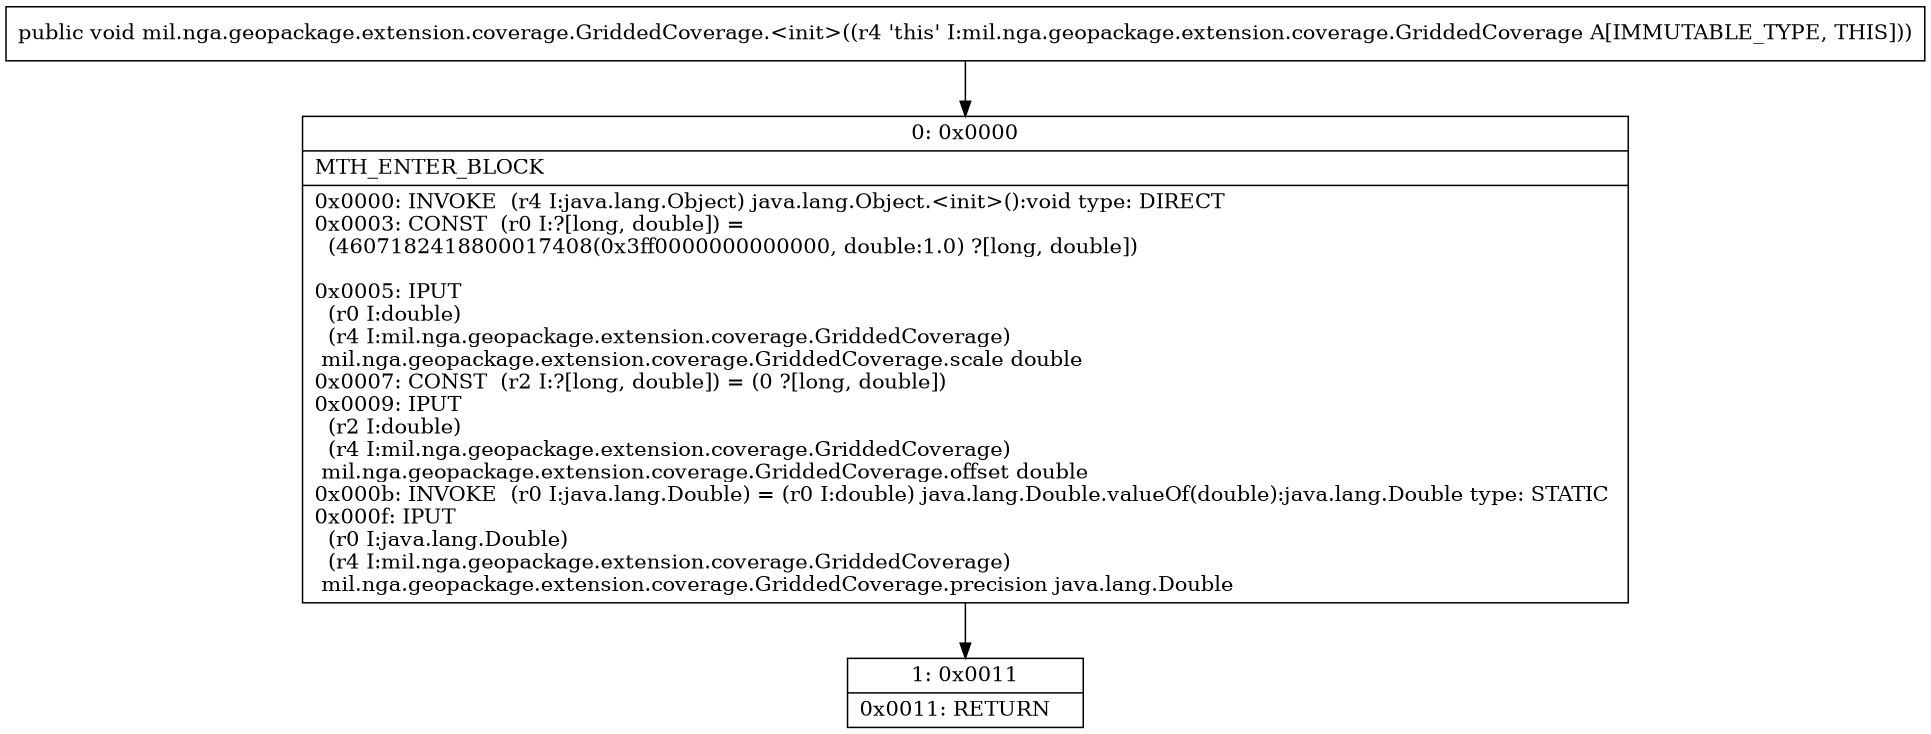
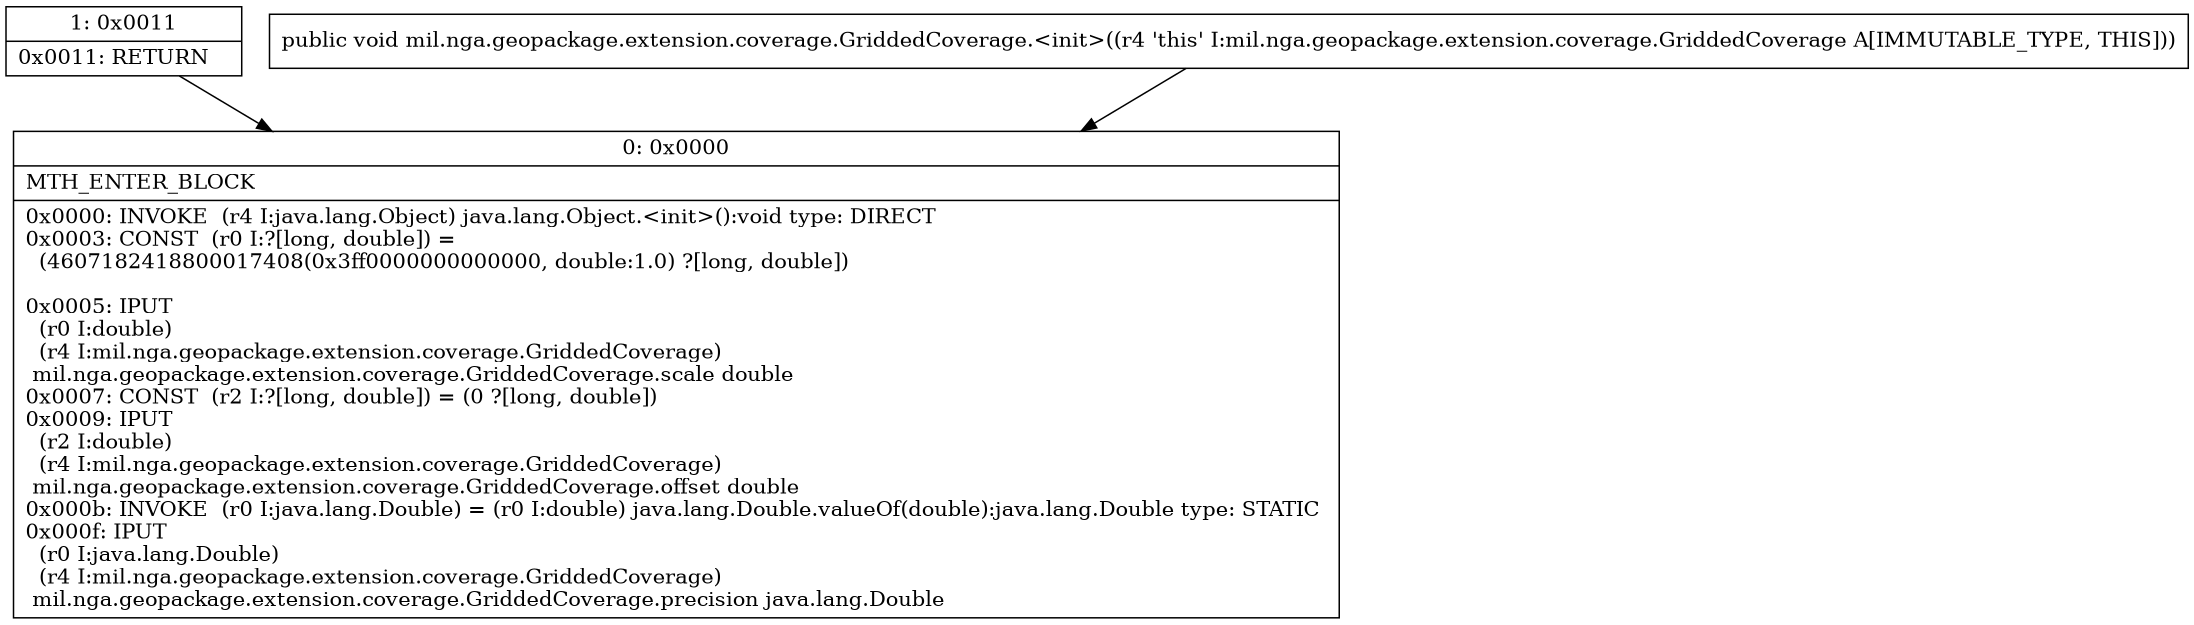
edge "0: 0x0000" -> "1: 0x0011": reversed
